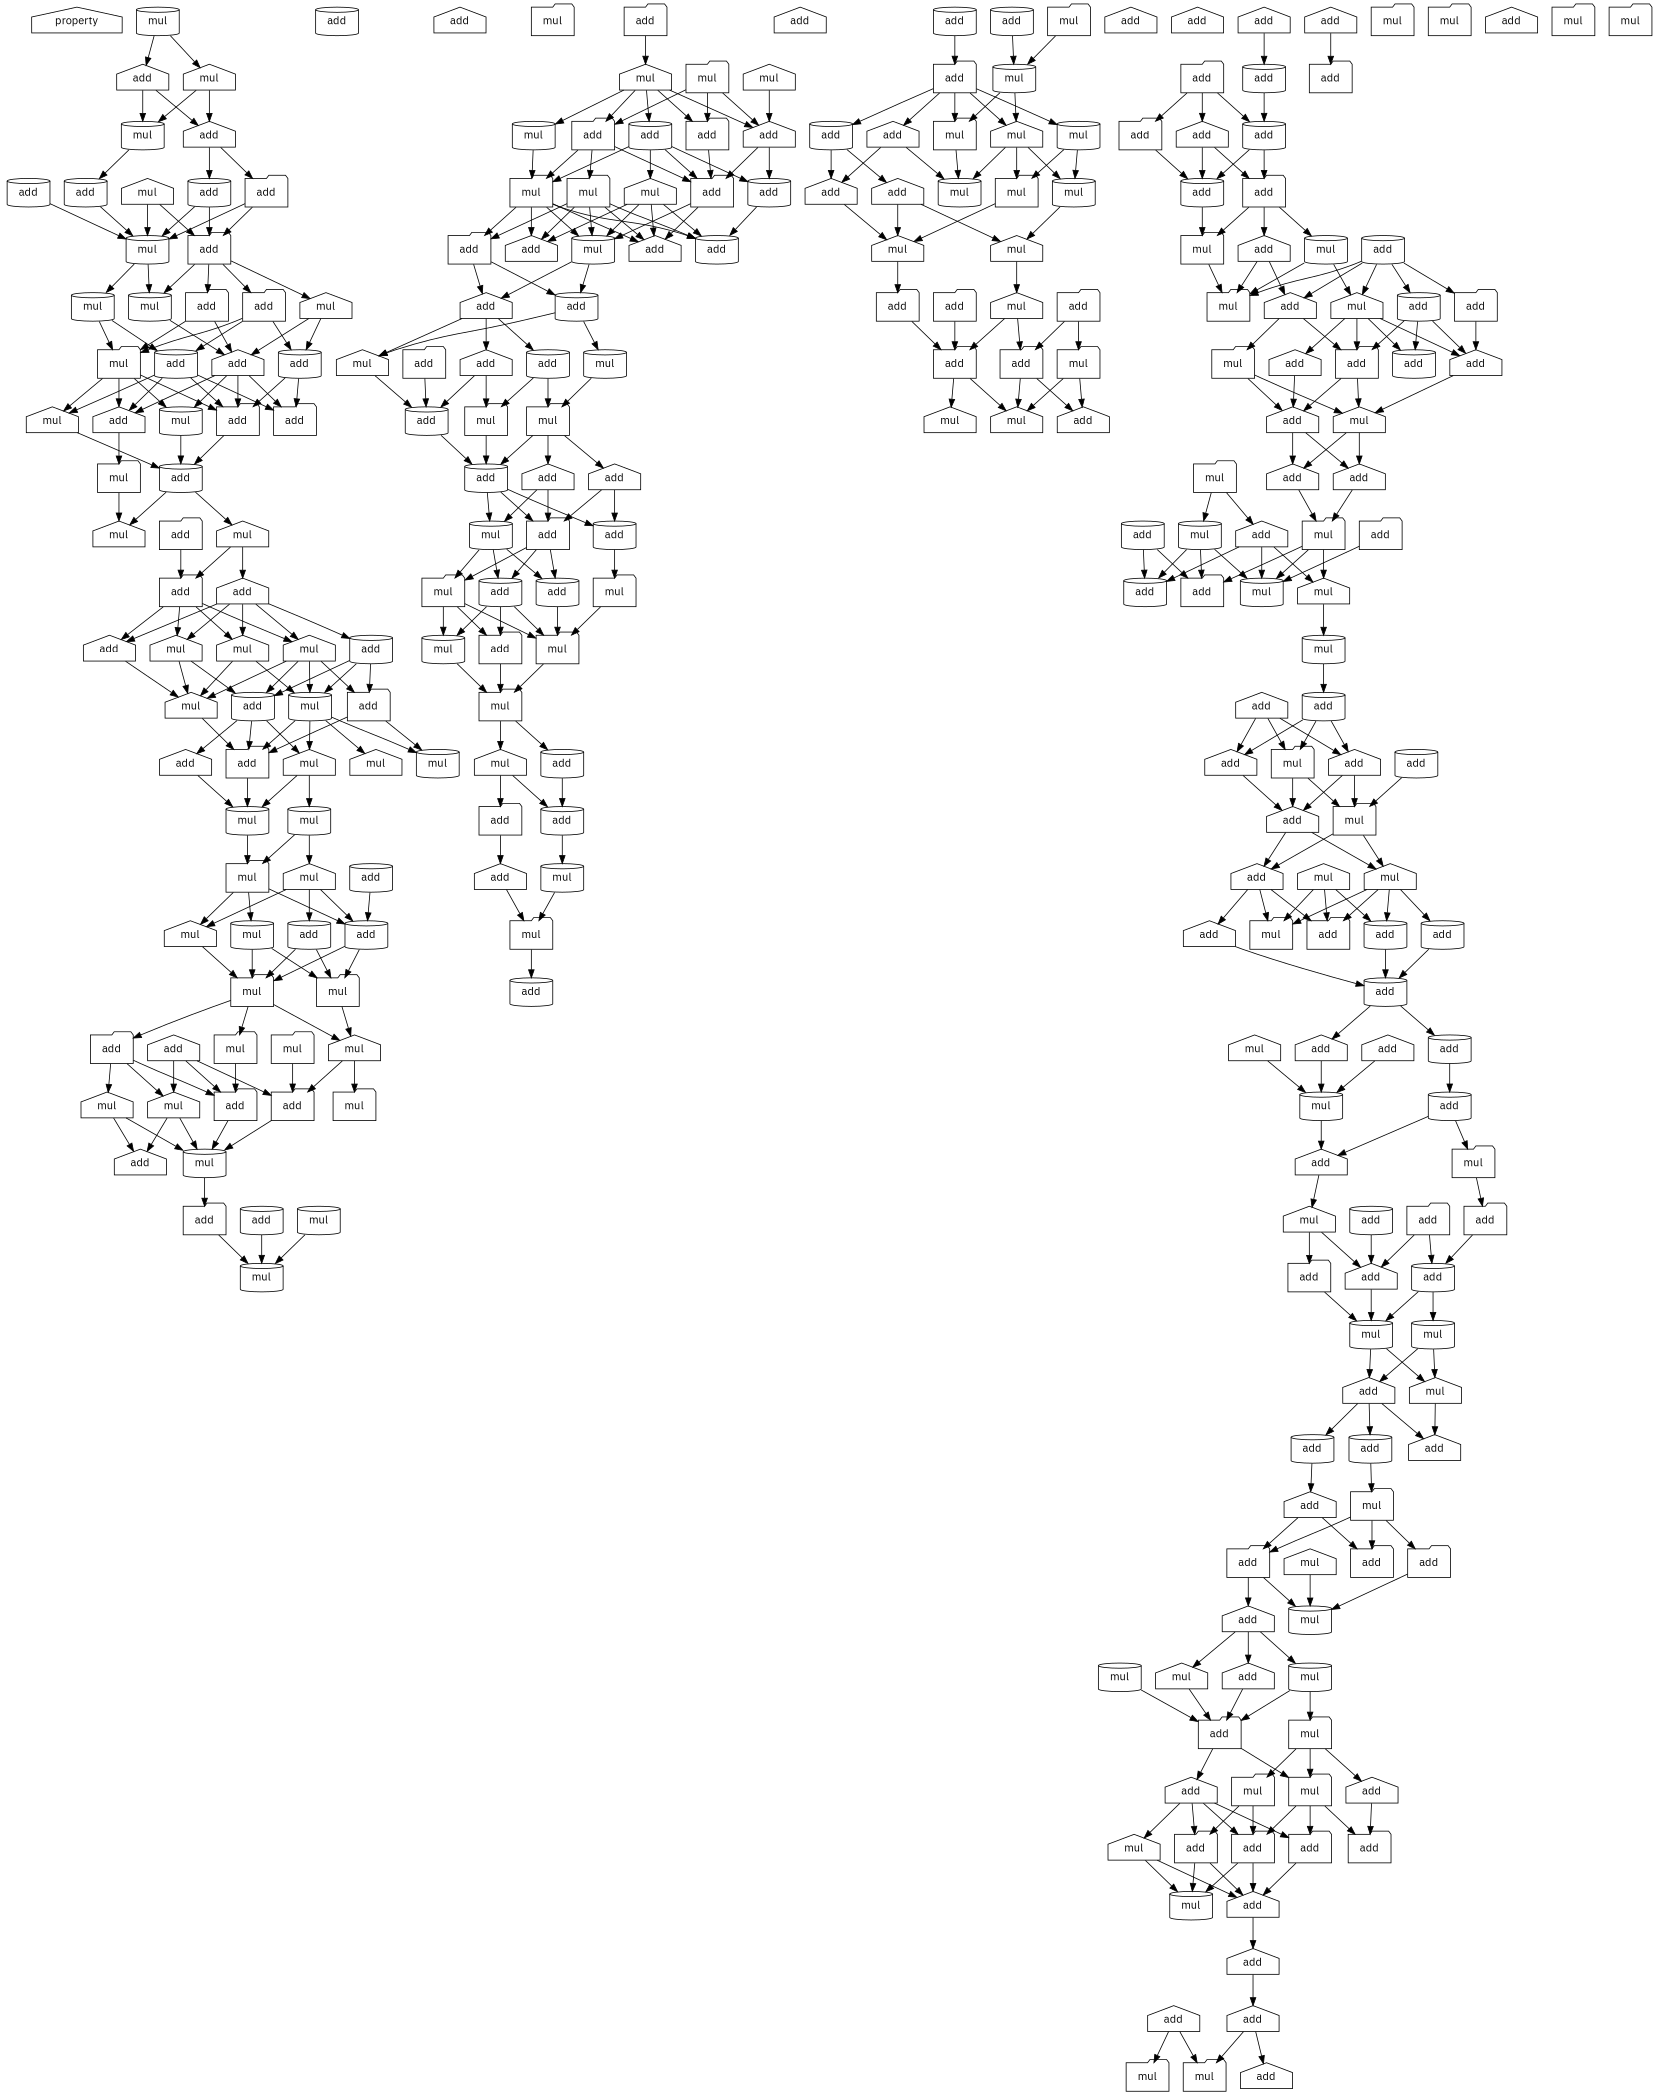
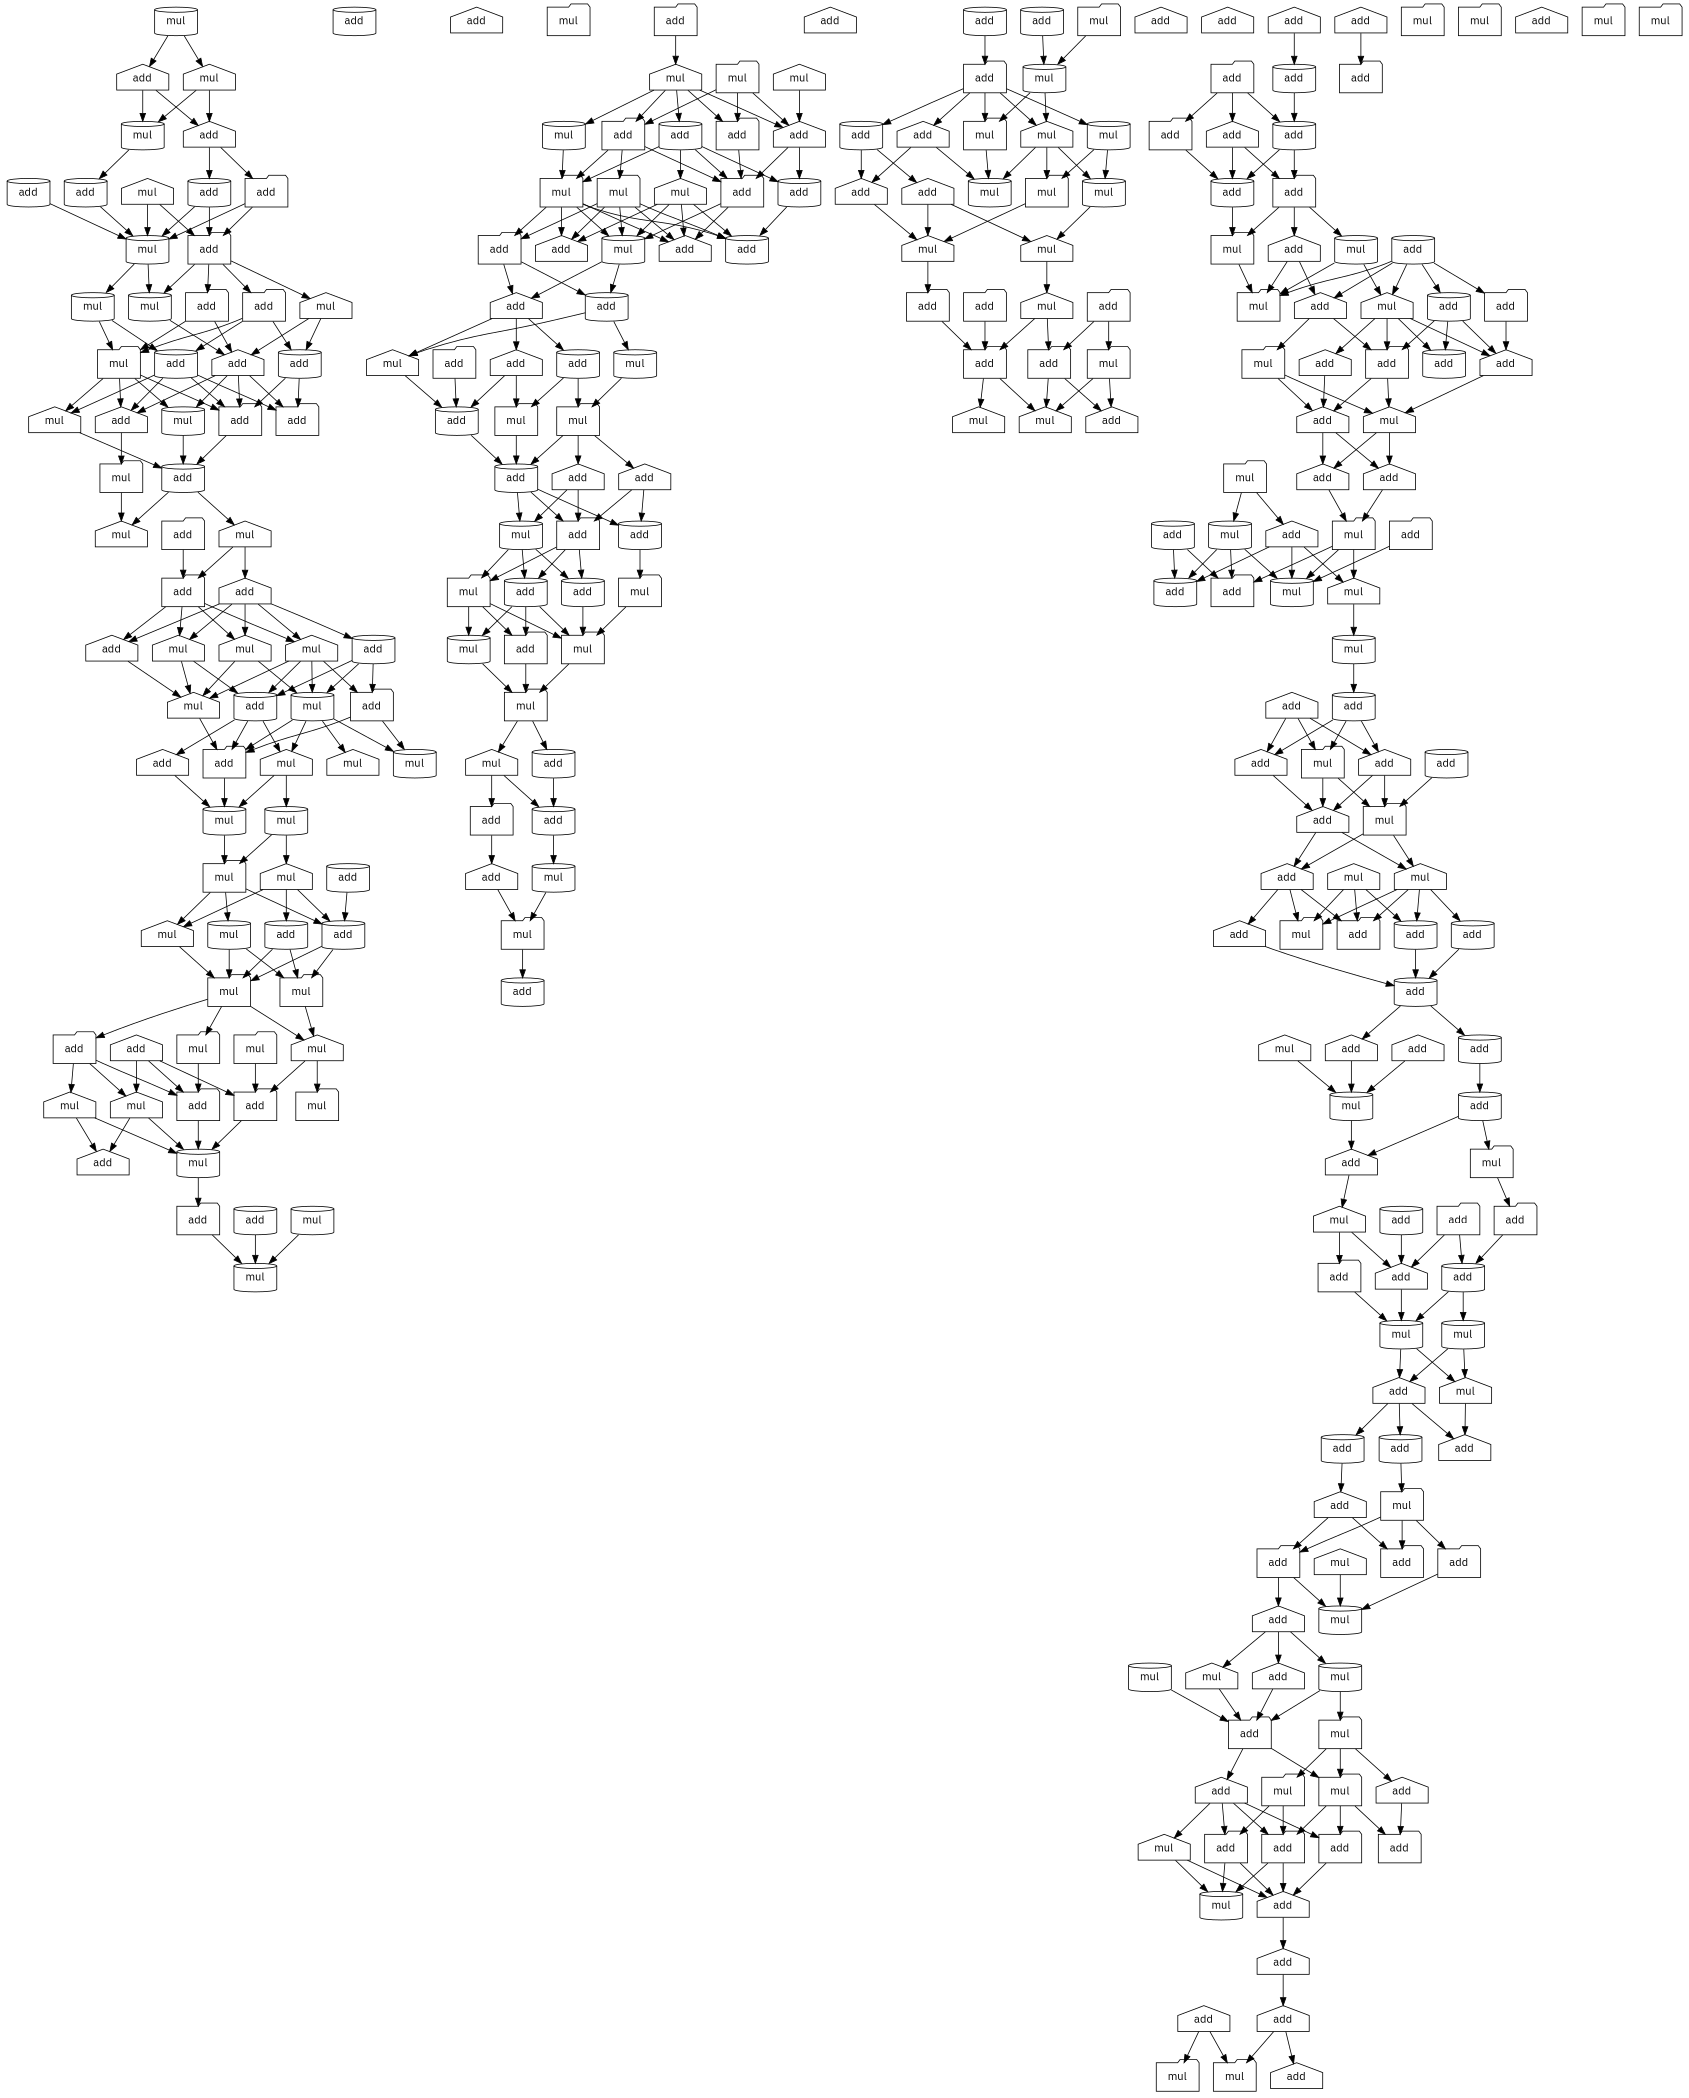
node "property": removed
